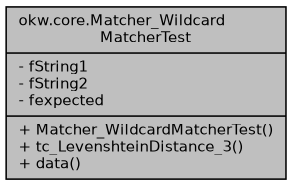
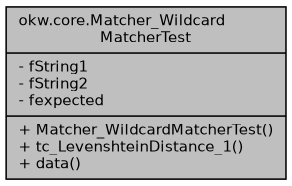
node "okw.core.Matcher_Wildcard": text "+ tc_LevenshteinDistance_3()" -> "+ tc_LevenshteinDistance_1()"
